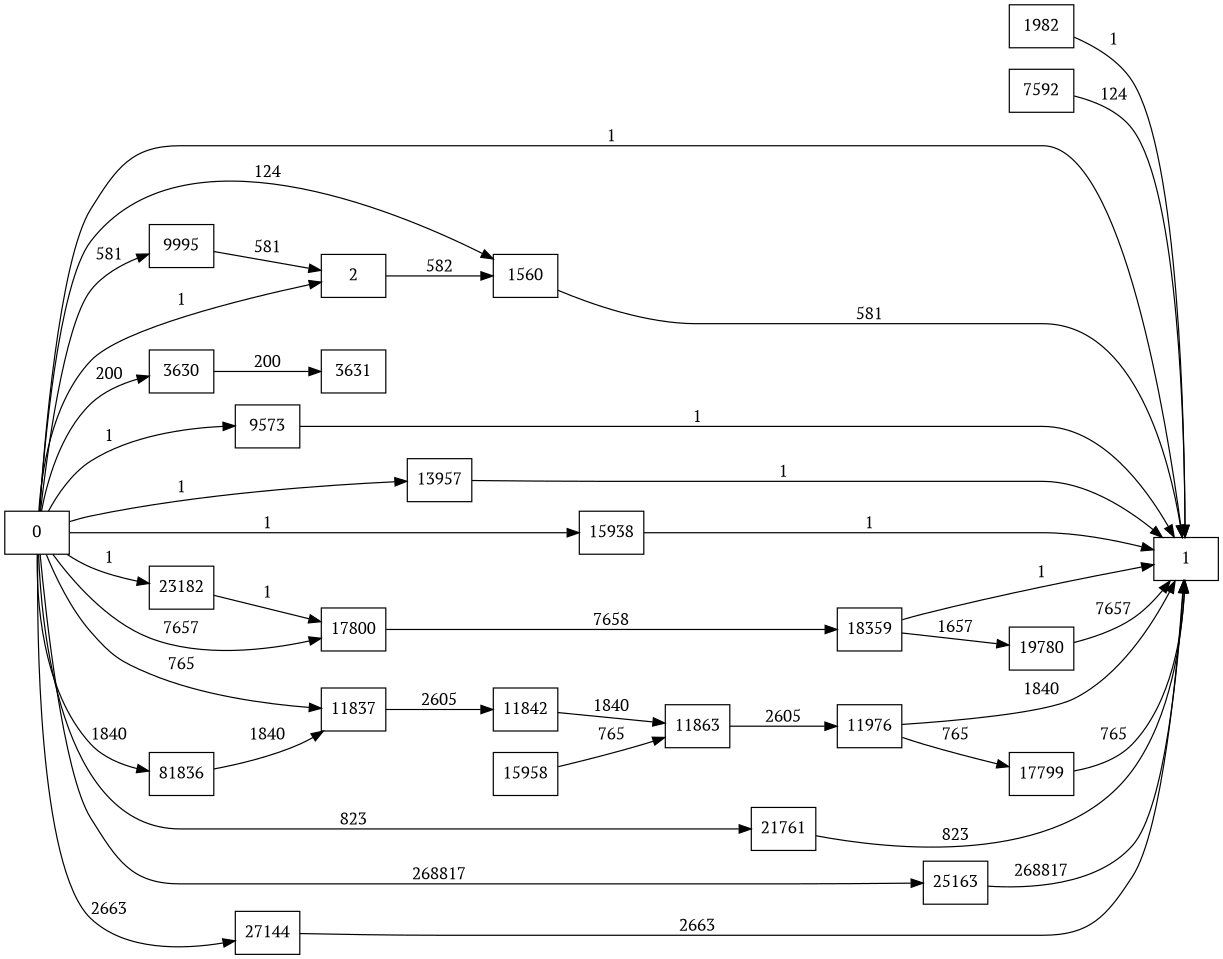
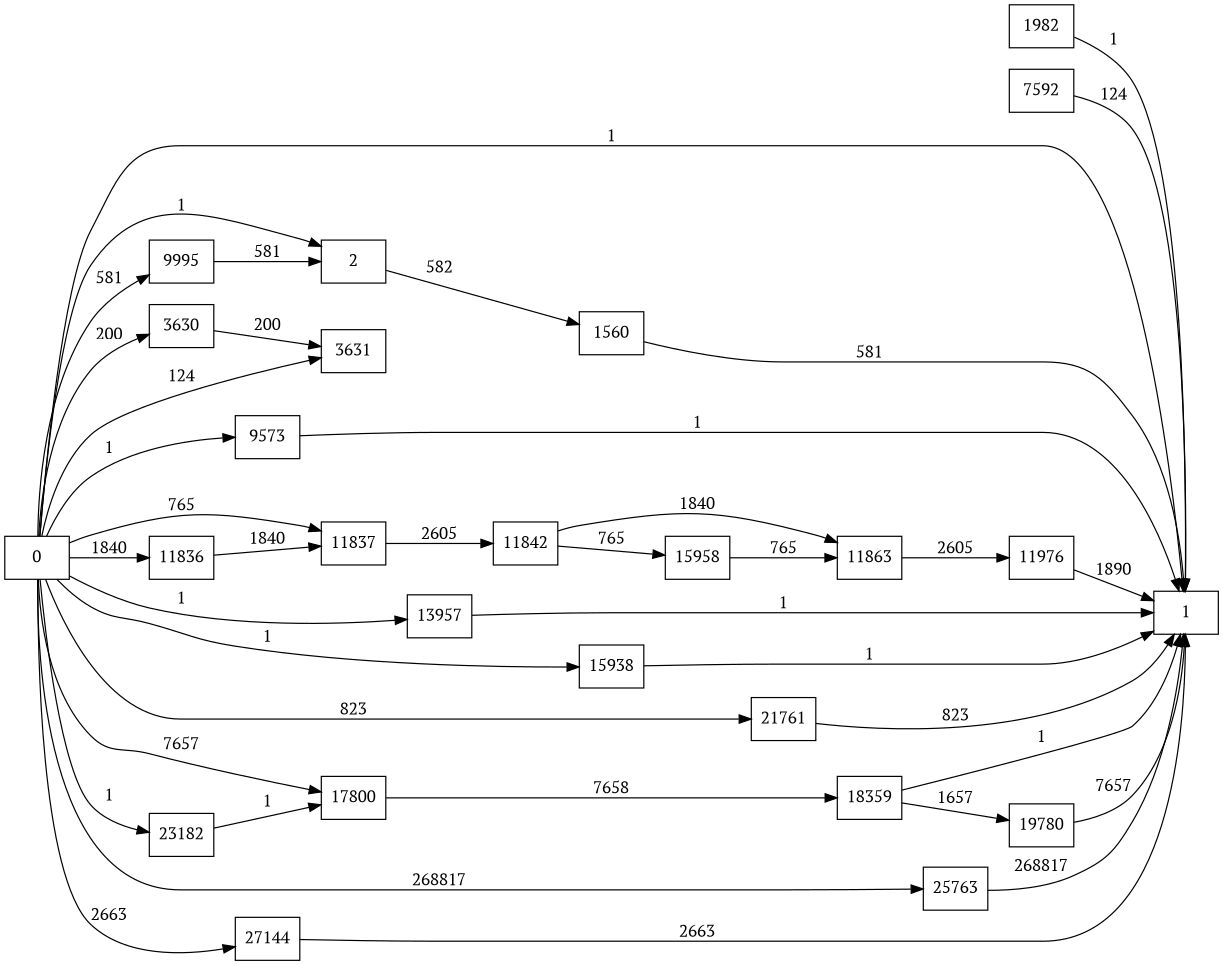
edge "0" -> "1560": now "0" -> "3631"
edge "11842" -> "15958": added, label "765"
edge "11976" -> "1": label "1840" -> "1890"
node "81836": label "81836" -> "11836"
node "17799": removed
node "25163": label "25163" -> "25763"
